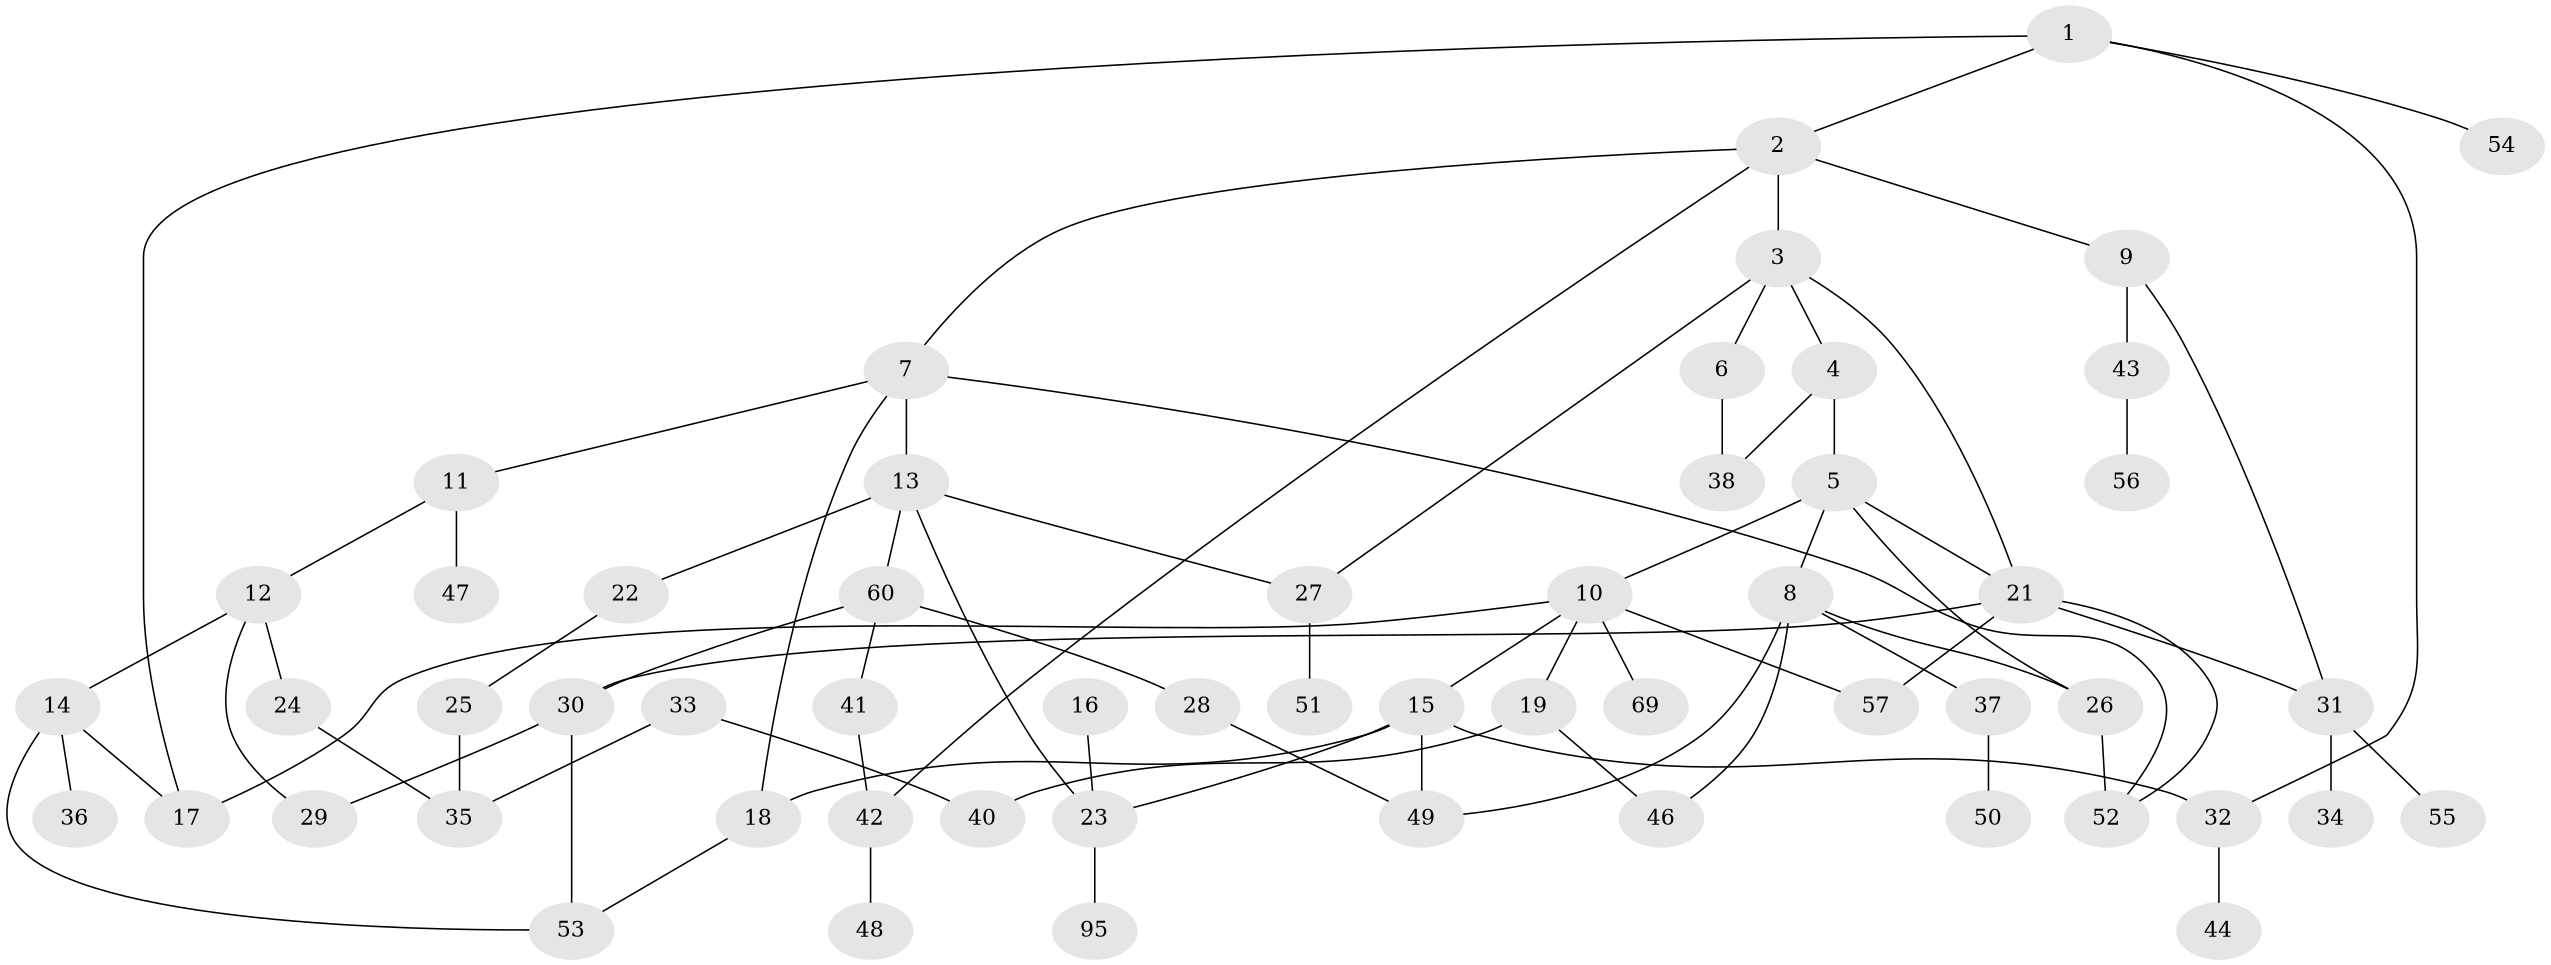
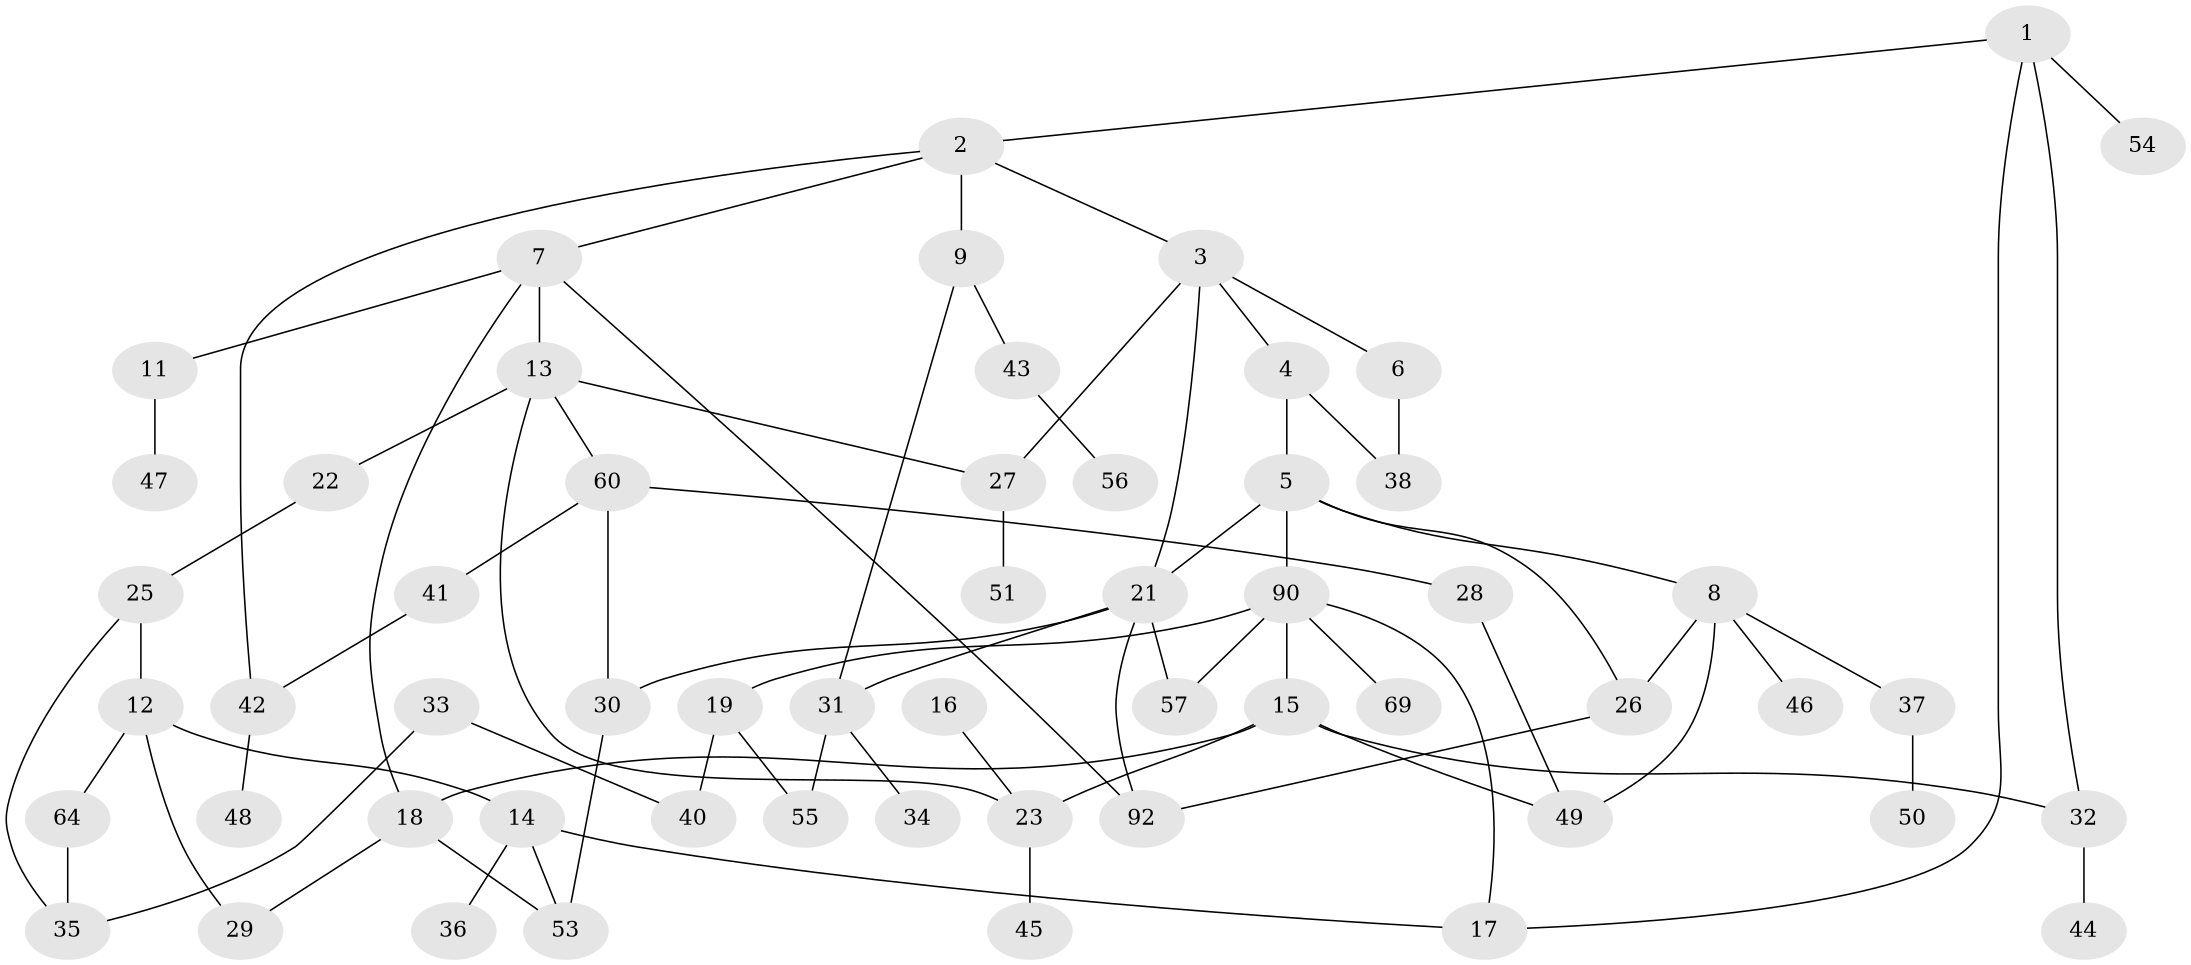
edge "11" -- "12": now "25" -- "12"
node "10": label "10" -> "90"
node "24": label "24" -> "64"
edge "30" -- "29": now "18" -- "29"
edge "19" -- "46": now "19" -- "55"
node "52": label "52" -> "92"
node "95": label "95" -> "45"
